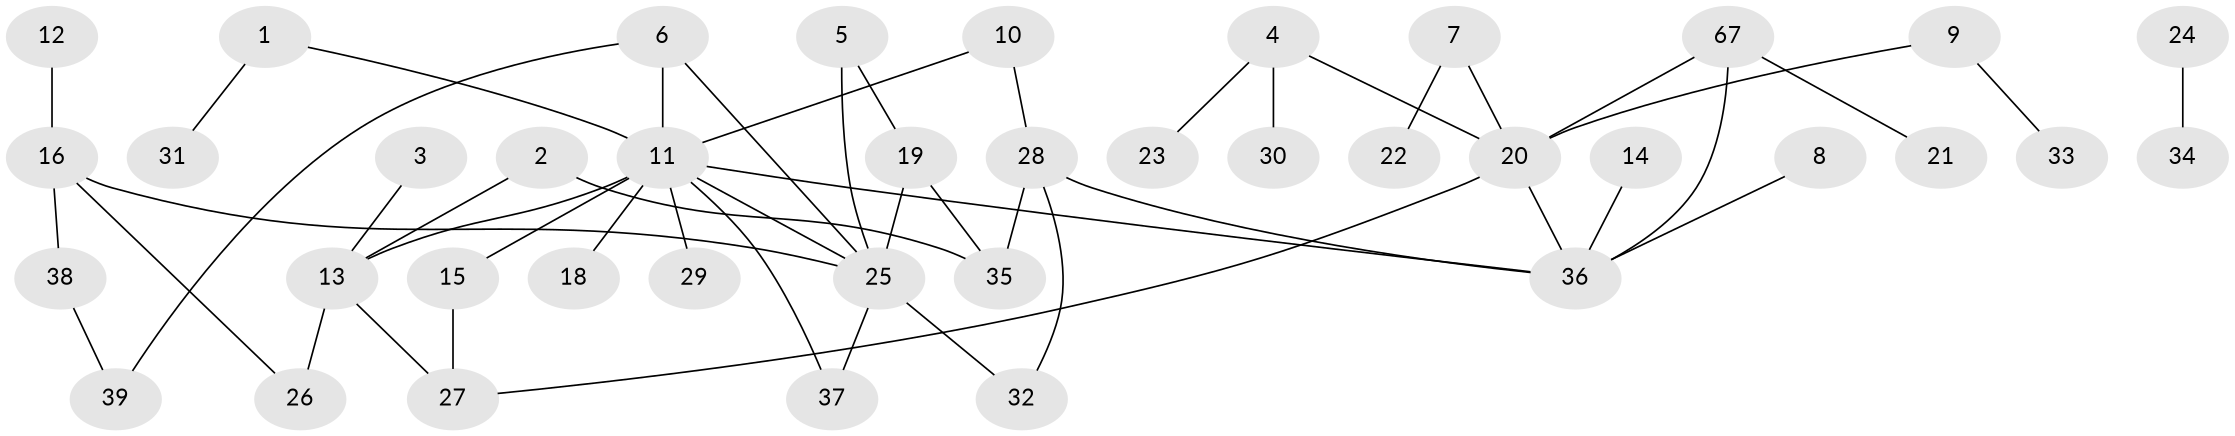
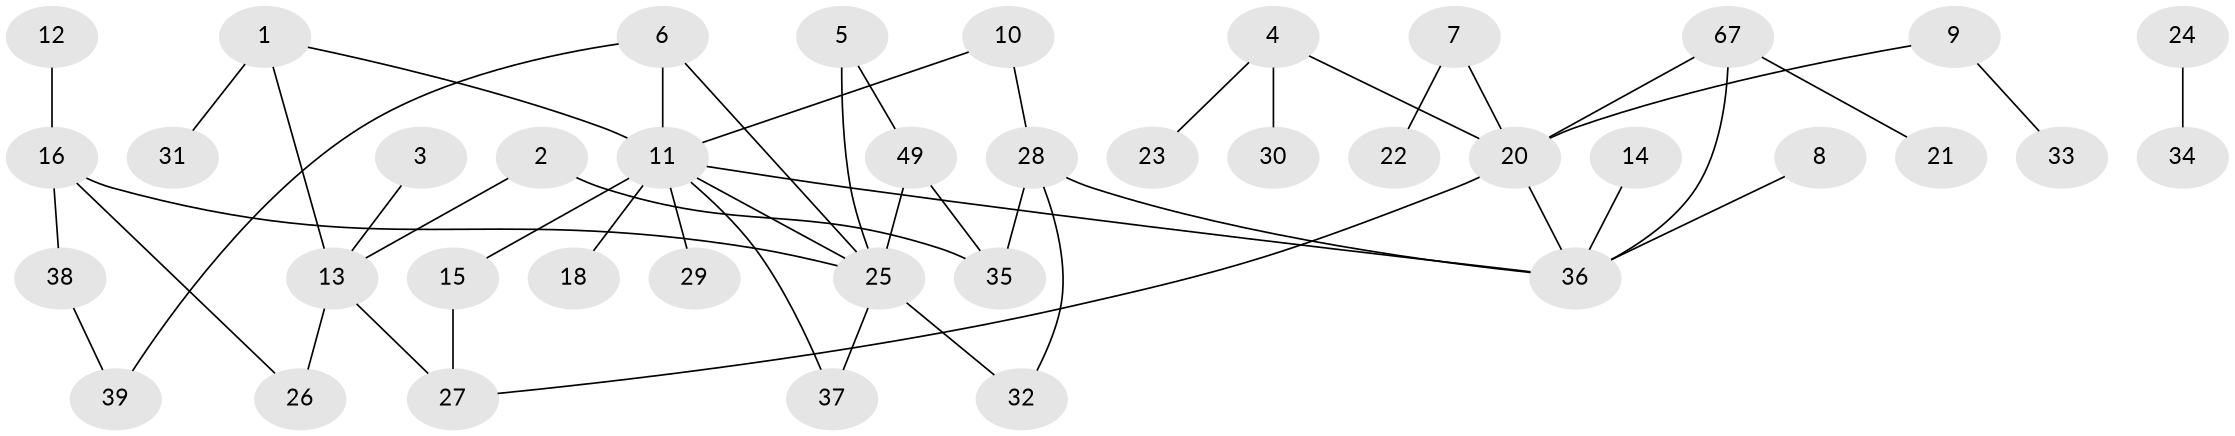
node "19": label "19" -> "49"
edge "11" -- "13": now "1" -- "13"
